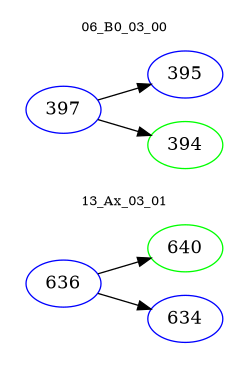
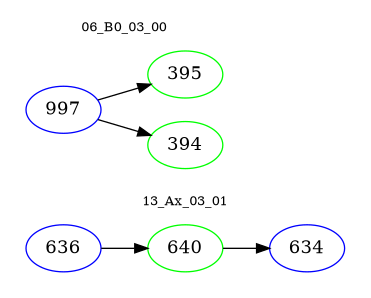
node "395": color blue -> green
node "397": label "397" -> "997"
edge "636" -> "634": now "640" -> "634"
